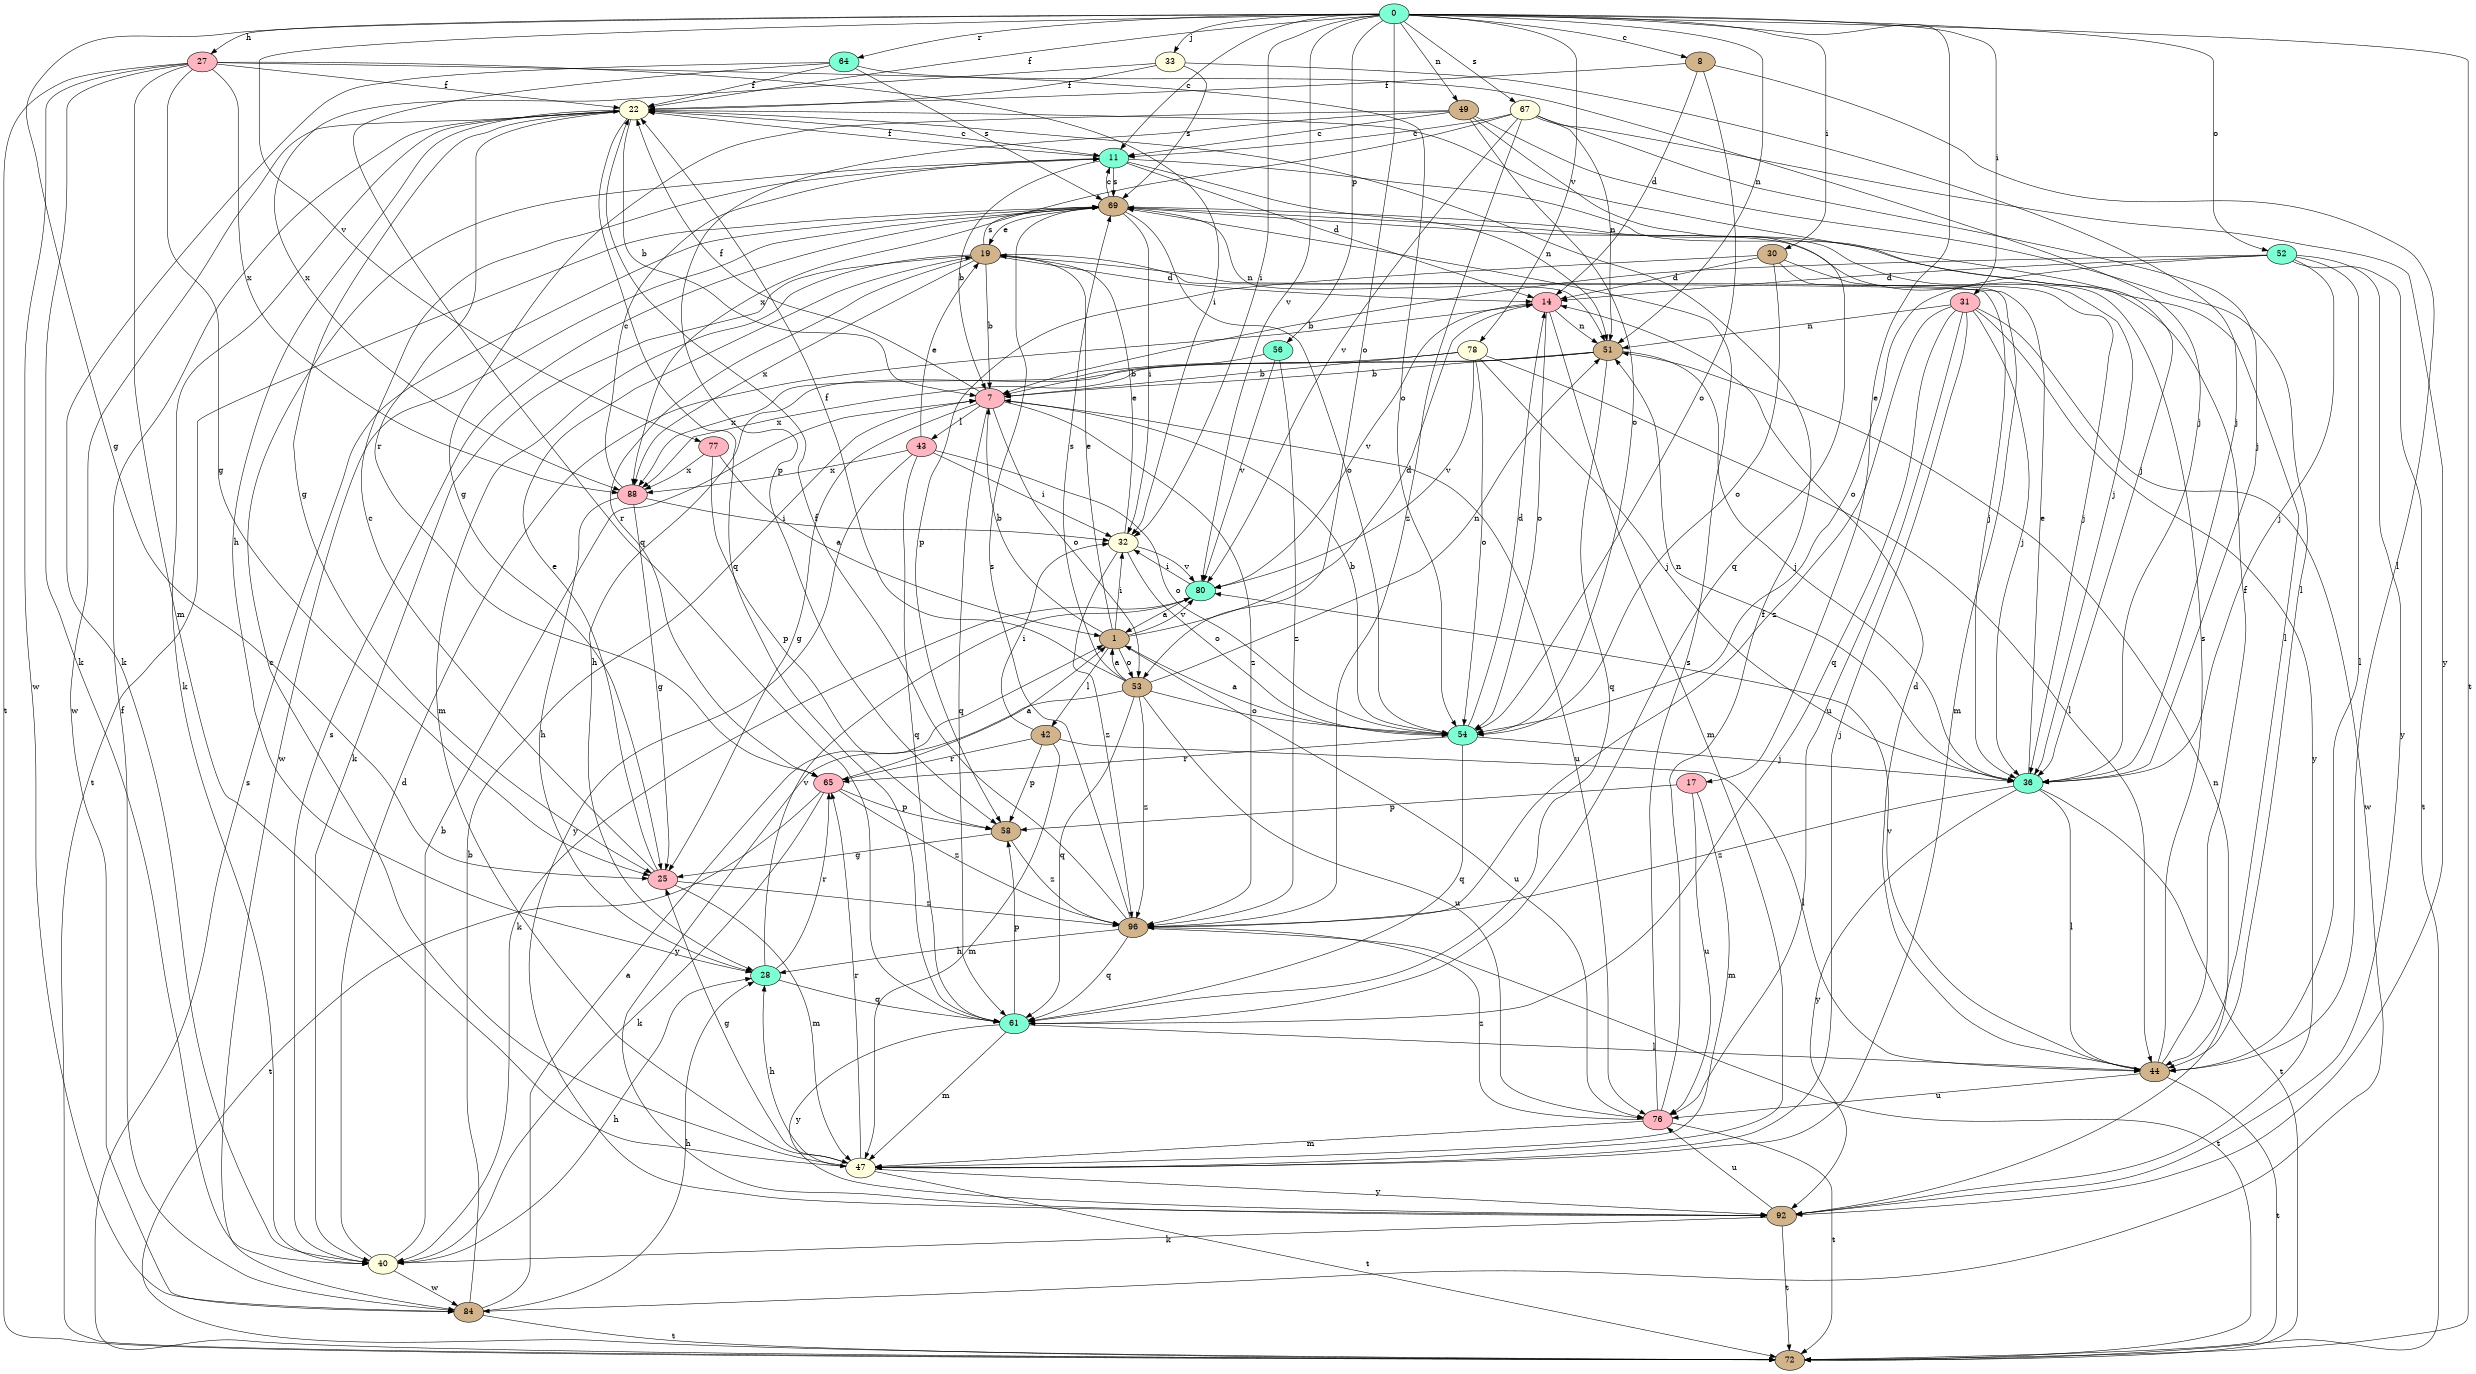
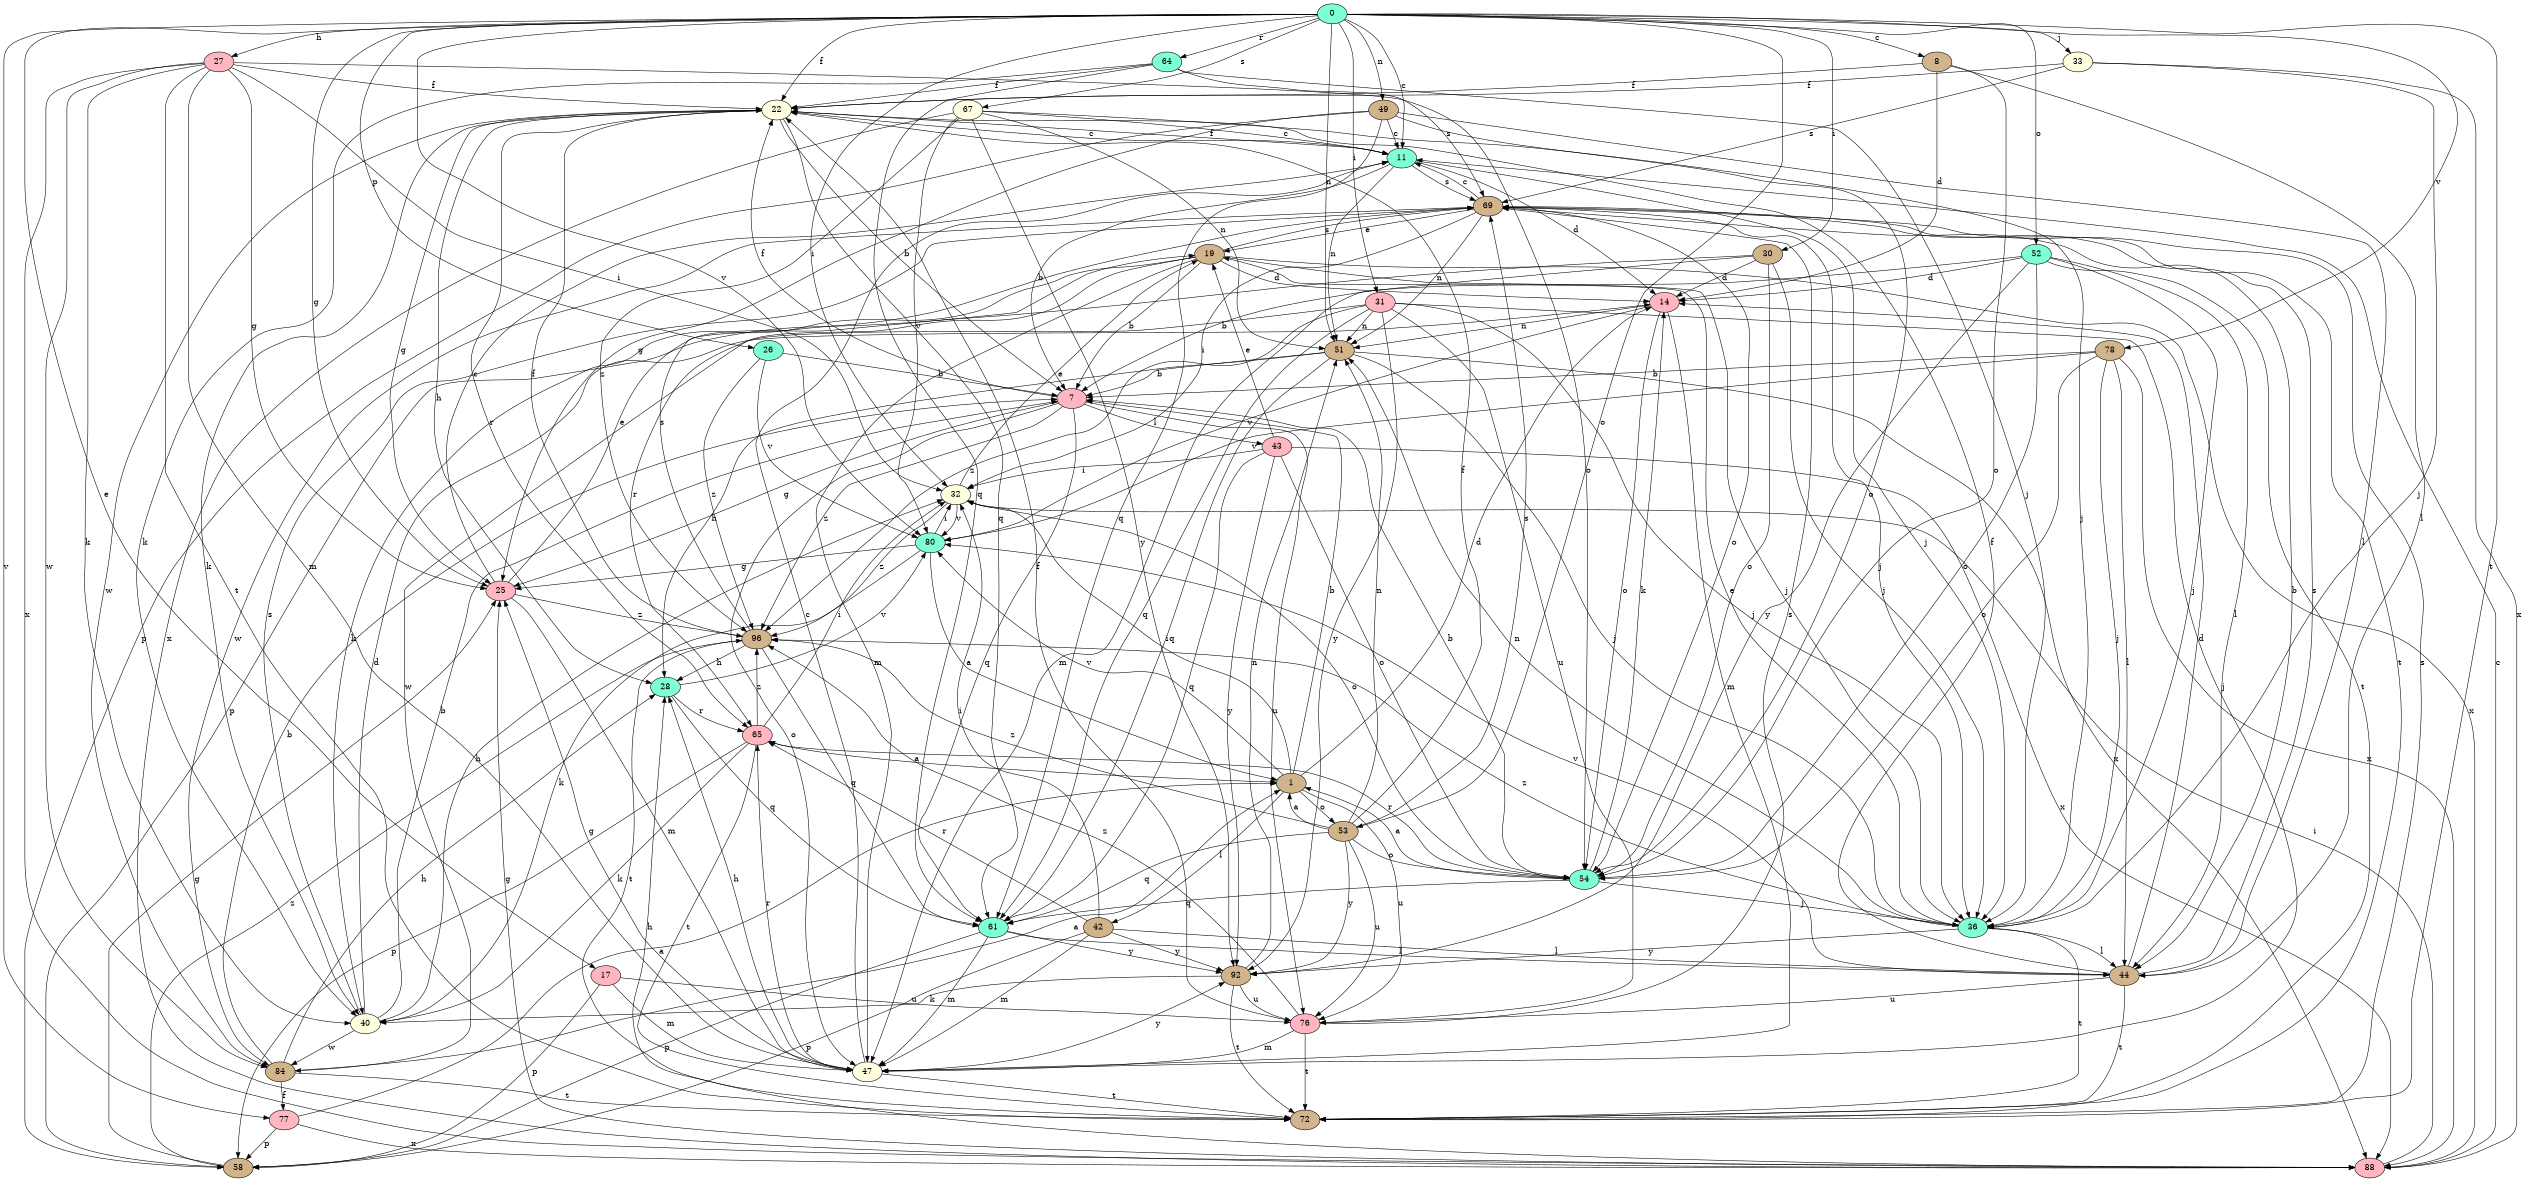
node "56": label "56" -> "26"
node "78": fillcolor lightyellow -> tan
edge "1" -> "19": removed, label "e"
edge "54" -> "14": label "d" -> "k"
edge "7" -> "53": now "7" -> "47"
edge "80" -> "25": added, label "g"
edge "65" -> "32": added, label "i"
edge "69" -> "44": label "l" -> "b"
edge "84" -> "22": now "84" -> "77"
edge "42" -> "92": added, label "y"
edge "40" -> "28": now "40" -> "32"
